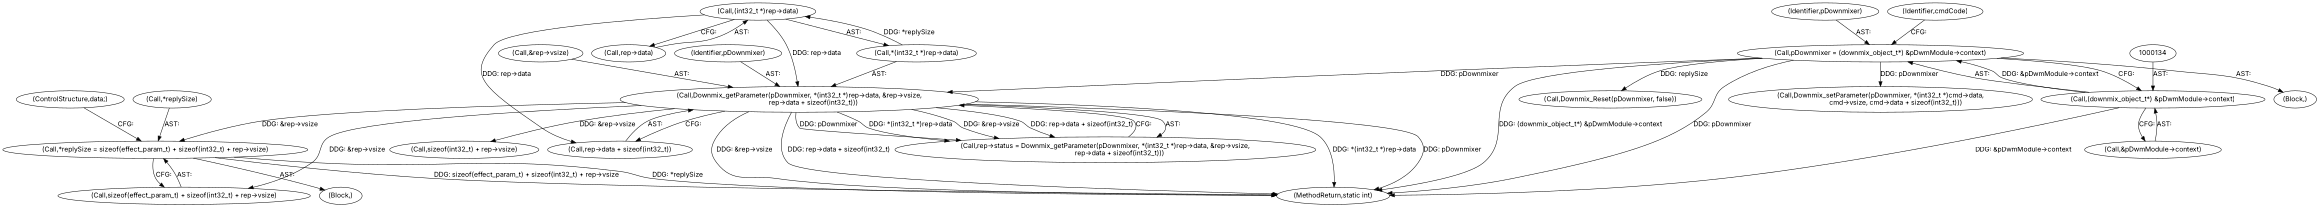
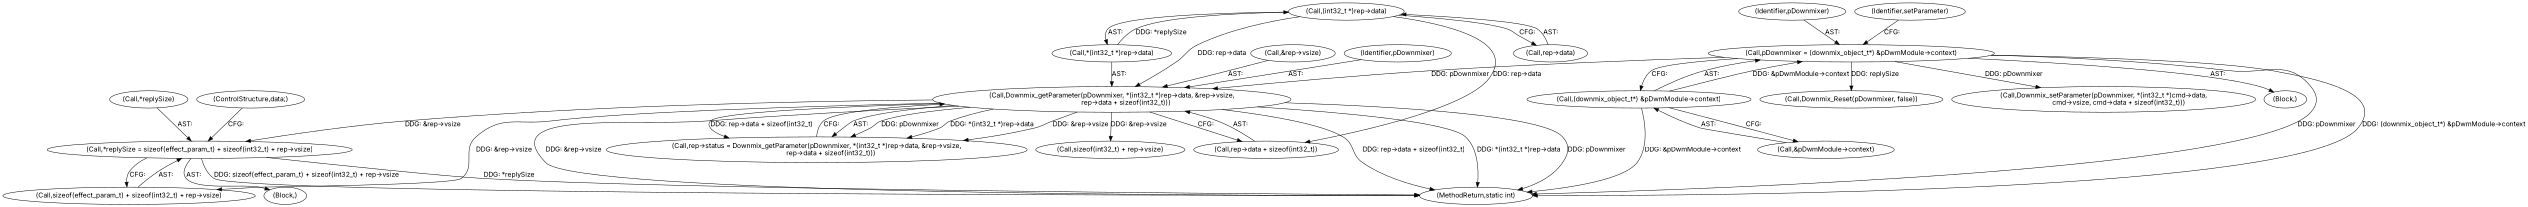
node "(Identifier,cmdCode)": label "(Identifier,cmdCode)" -> "(Identifier,setParameter)"
node "1000134": removed
